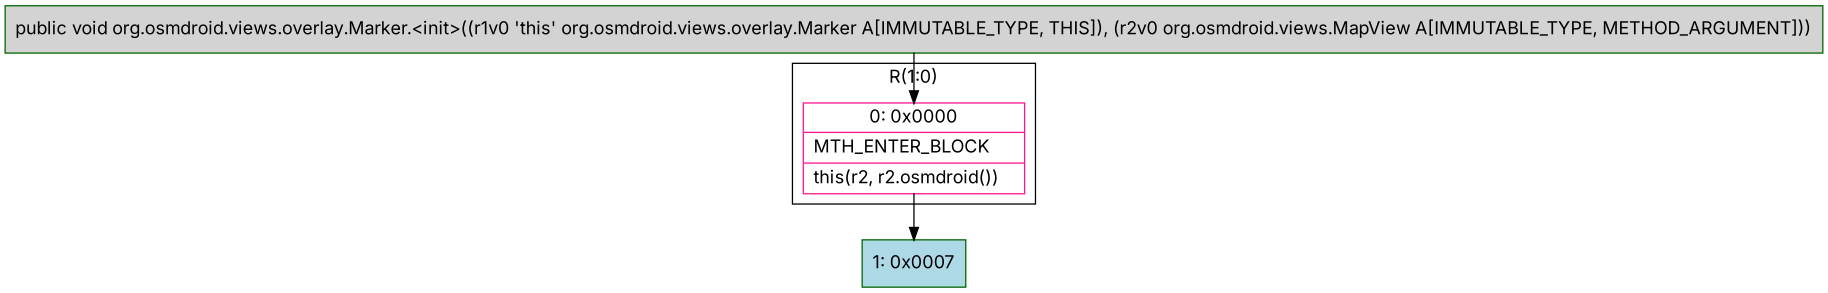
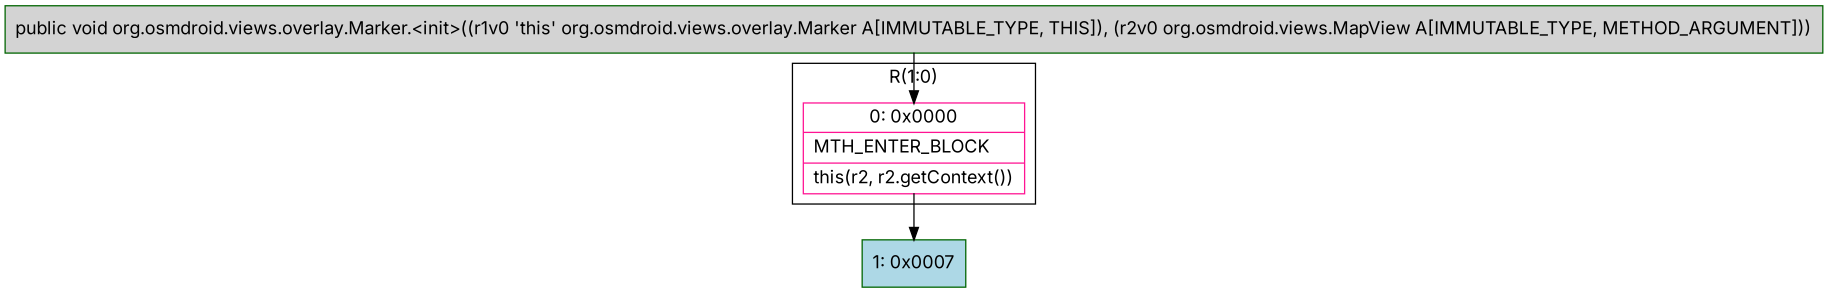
node "0: 0x0000": text "this(r2, r2.osmdroid())" -> "this(r2, r2.getContext())"
